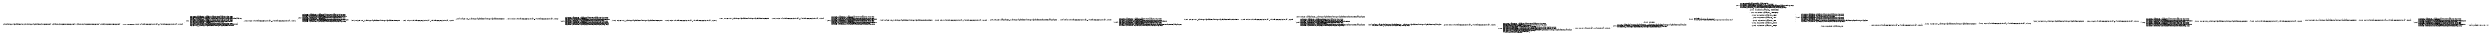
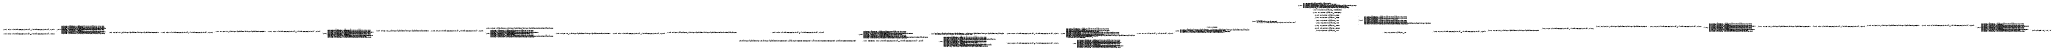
node "33: 0x012a": added
node "6: 0x004a": removed
node "17: 0x009a": removed
node "4: 0x0046": removed
node "0: 0x0000": text "MTH_DIRECT_BLOCK" -> "MTH_ENTER_BLOCK"
node "40: 0x013f": added
node "22: 0x00bd": added
